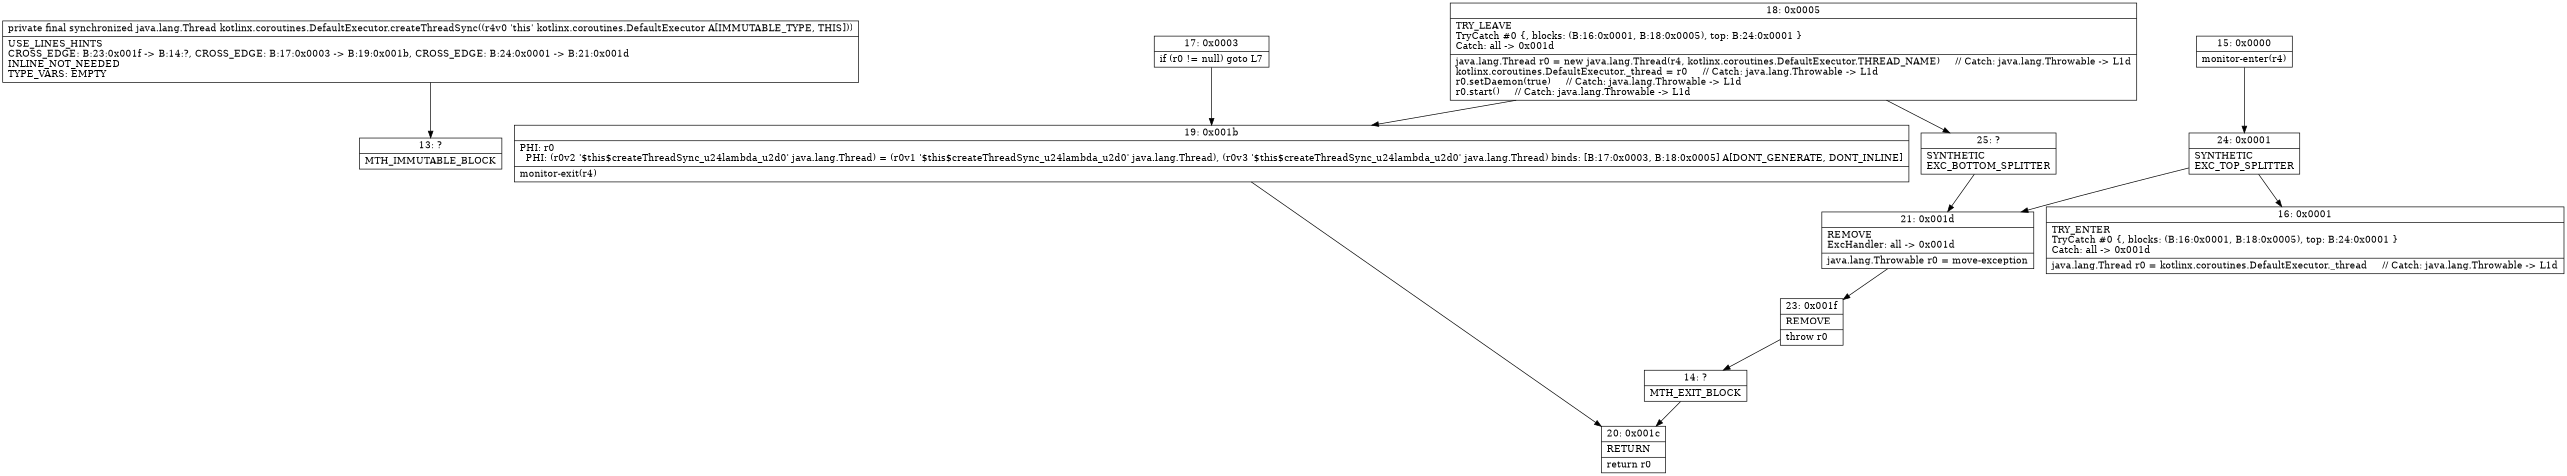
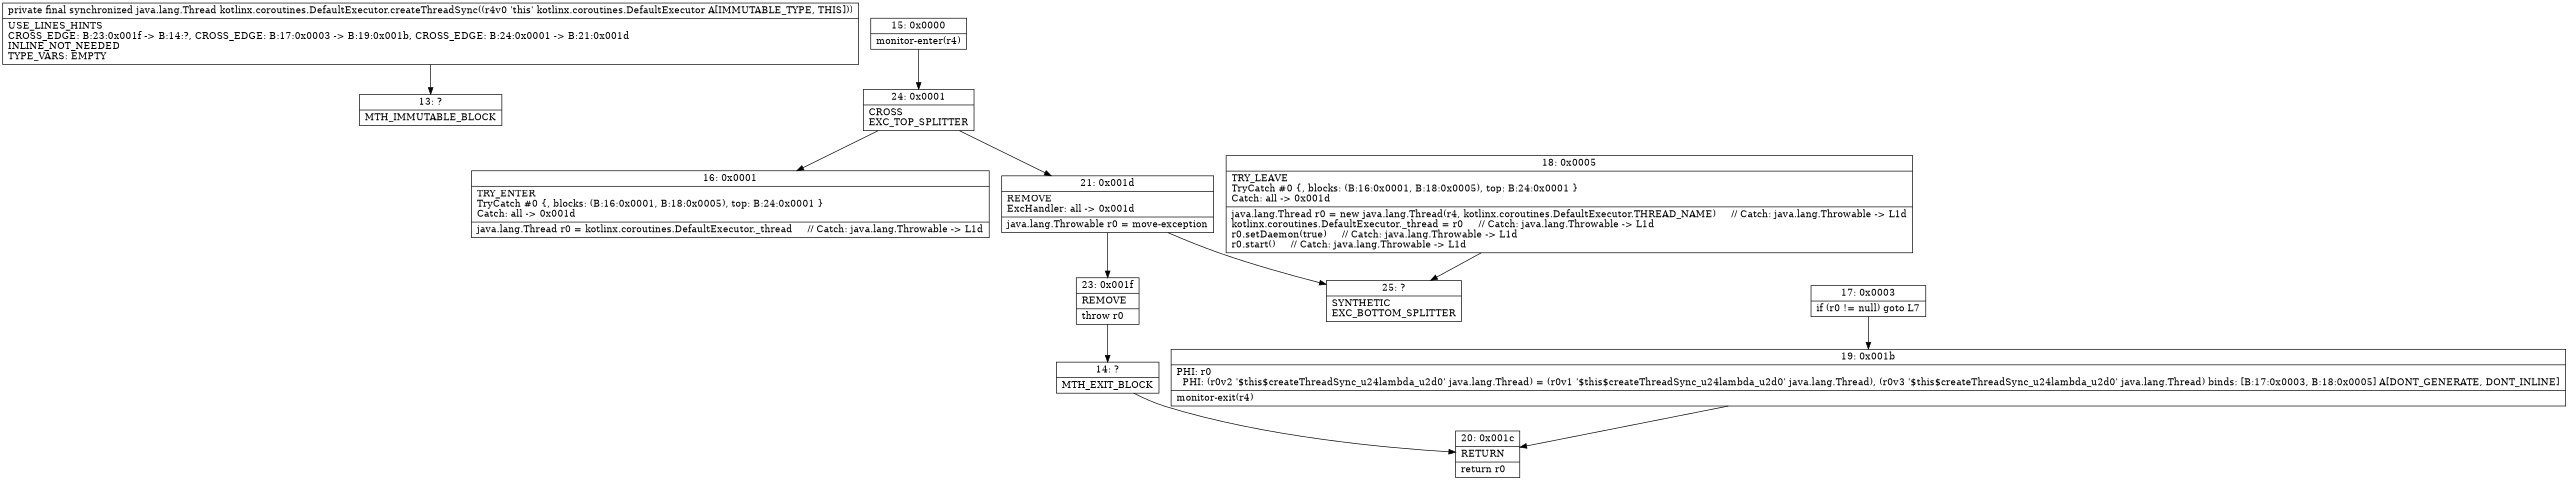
edge "18: 0x0005" -> "19: 0x001b": removed
node "24: 0x0001": text "SYNTHETIC" -> "CROSS"
edge "25: ?" -> "21: 0x001d": reversed
